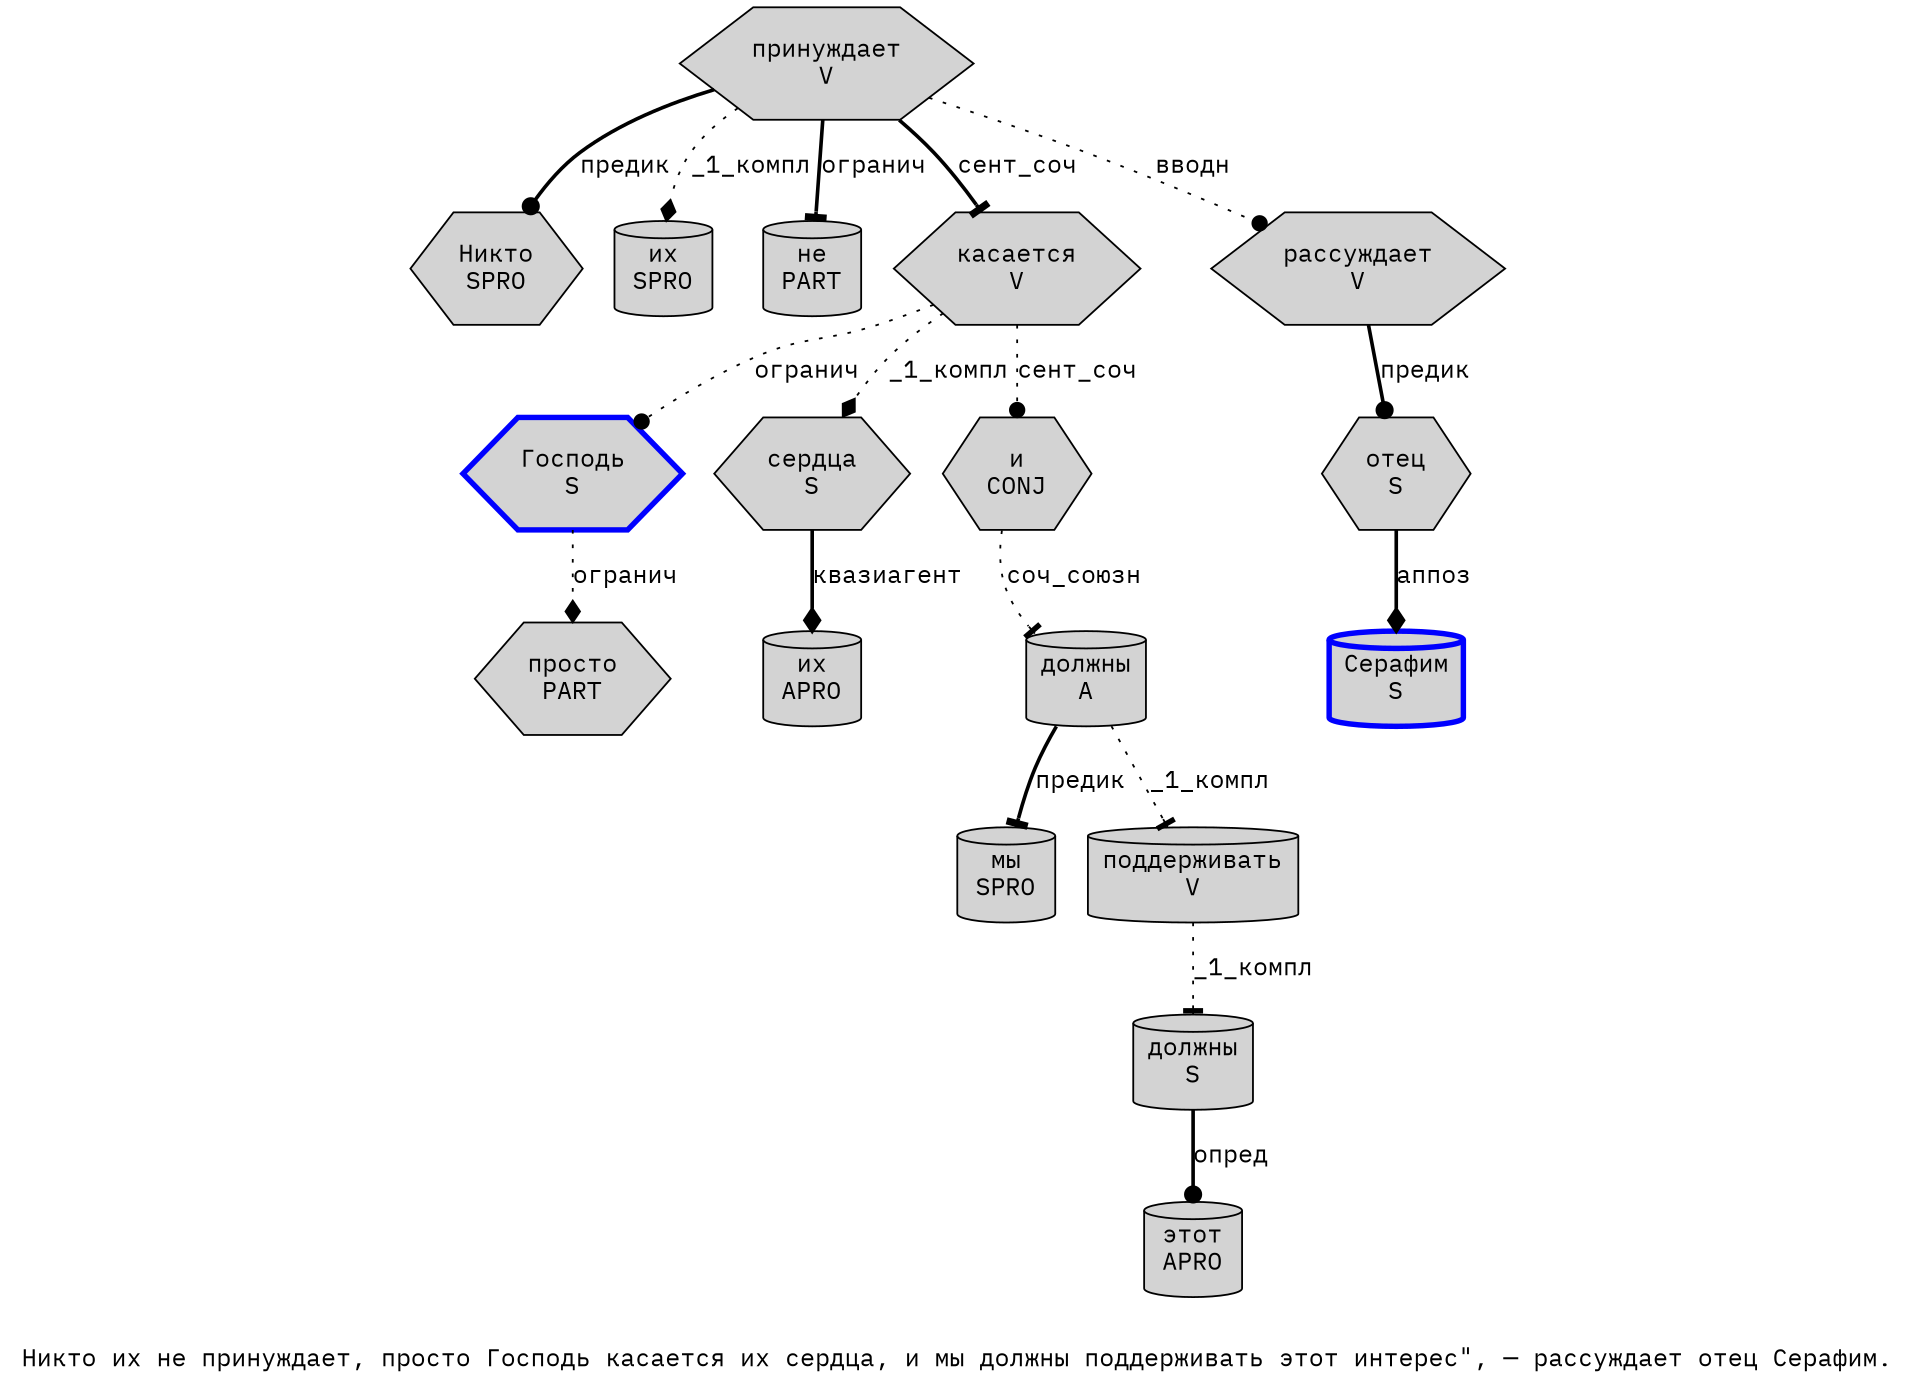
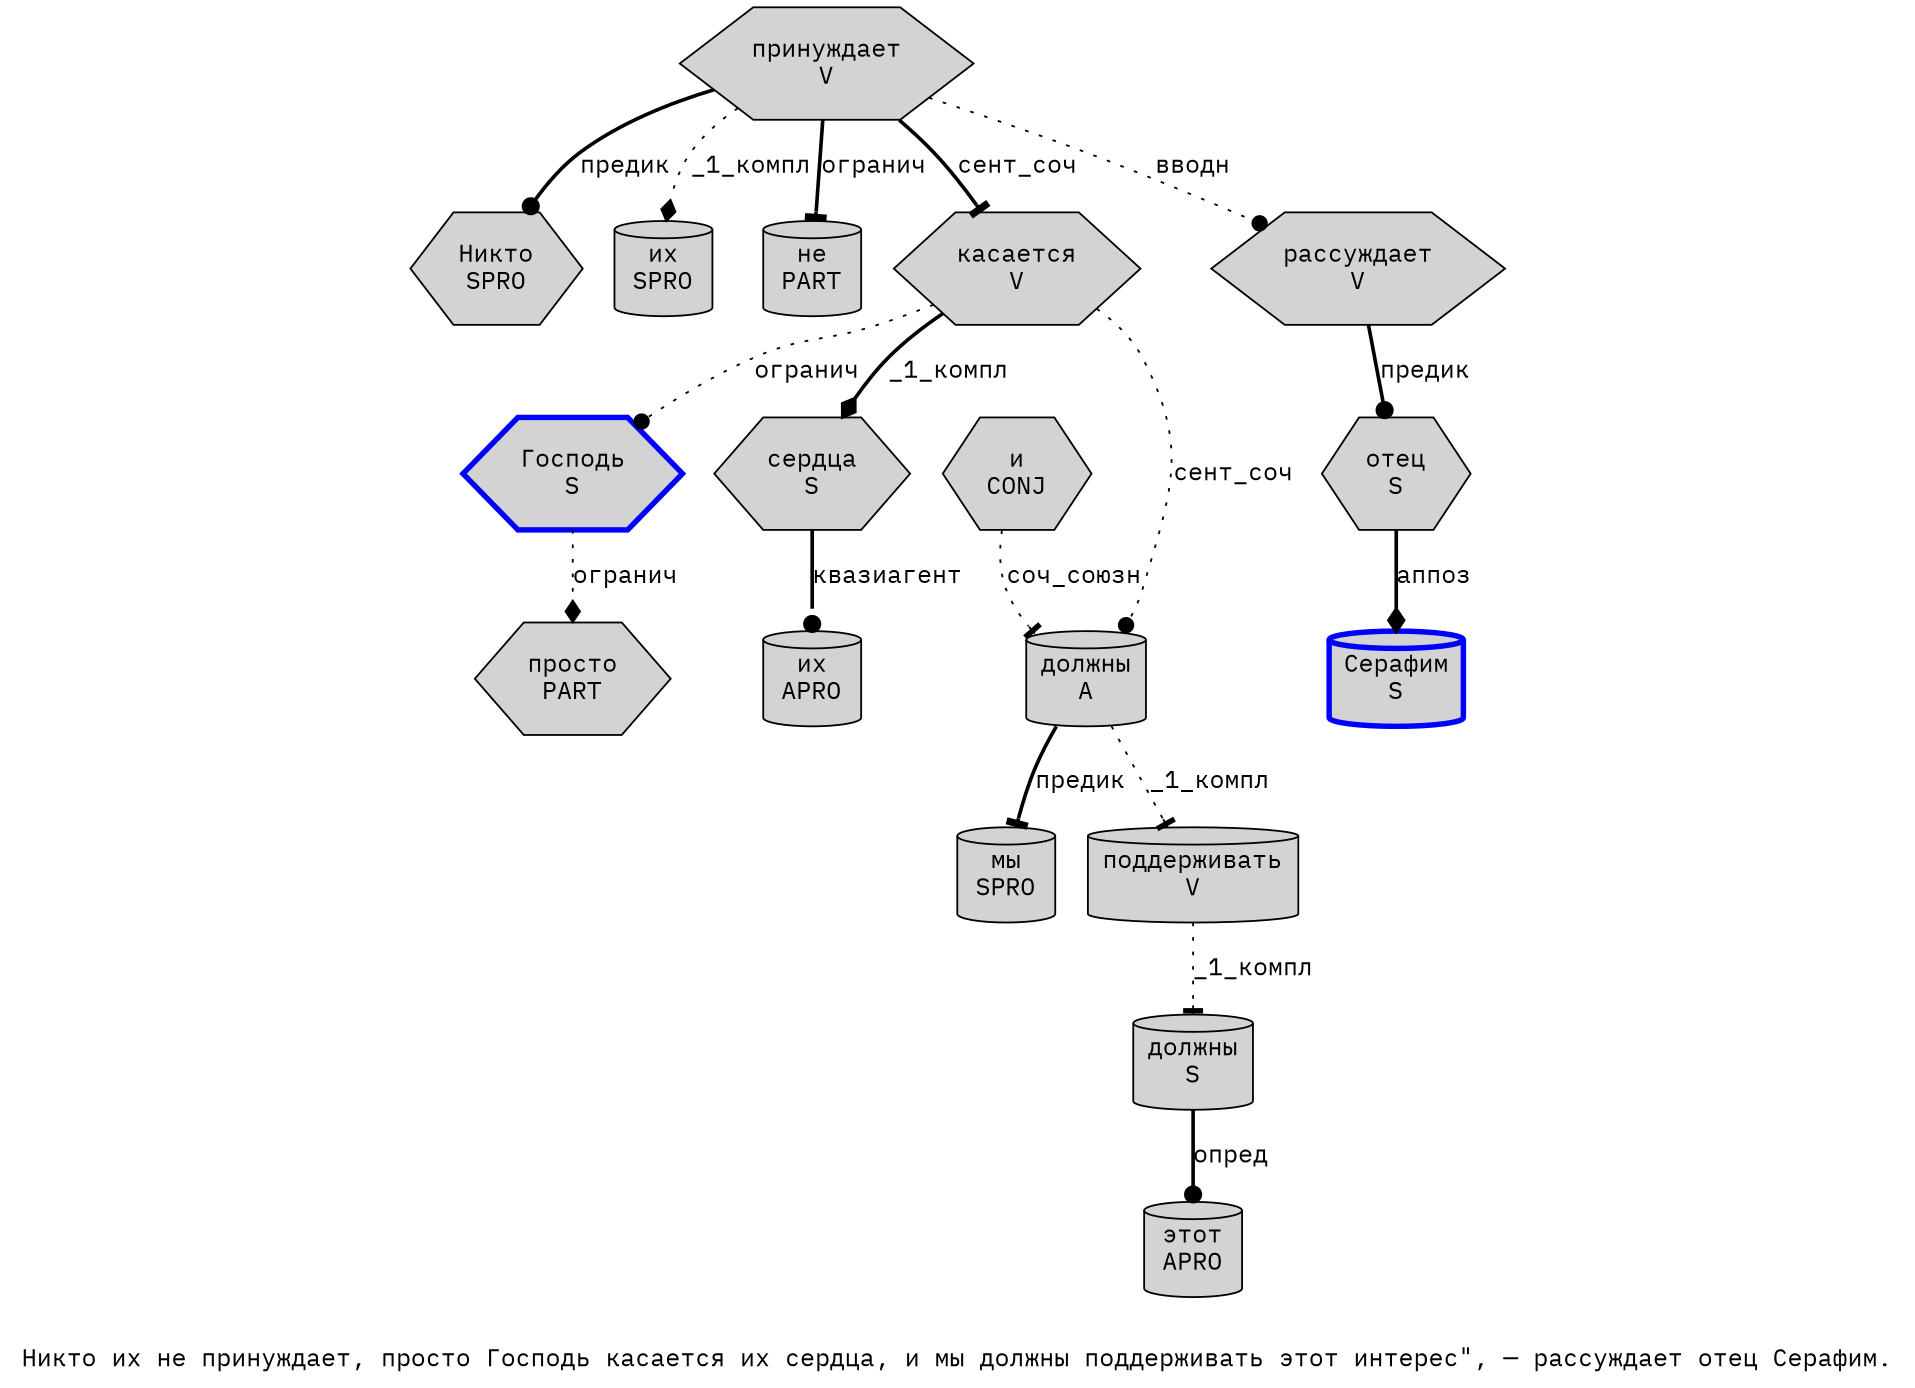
edge "касается V" -> "сердца S": style dotted -> bold
edge "касается V" -> "и CONJ": now "касается V" -> "должны A"
edge "сердца S" -> "их APRO": arrowhead diamond -> dot
